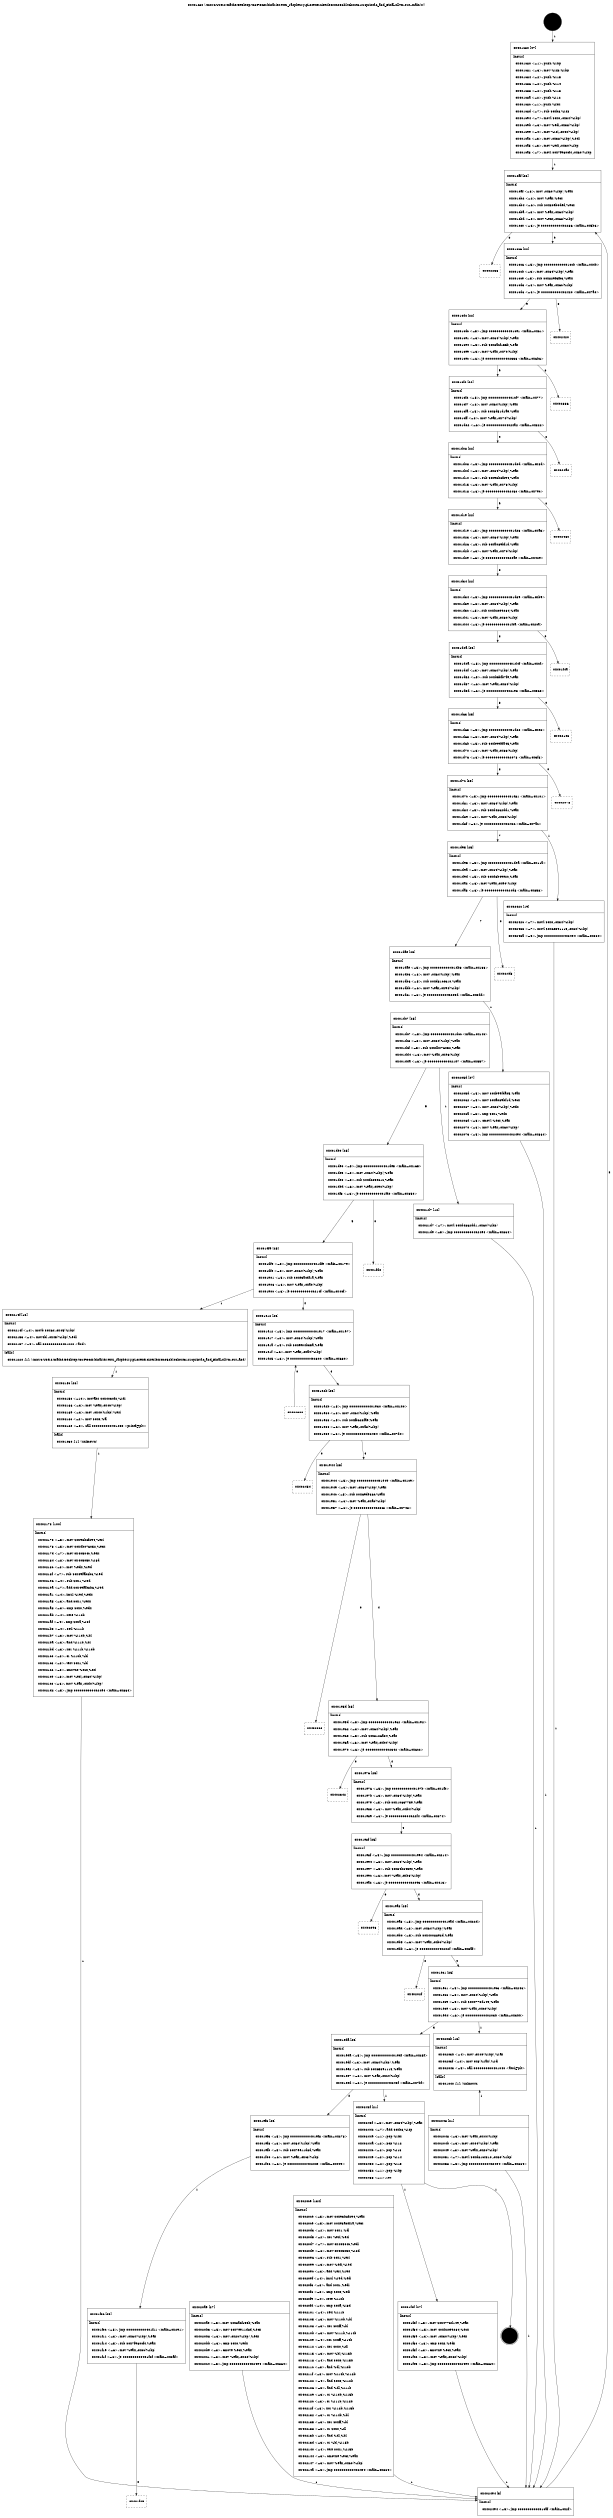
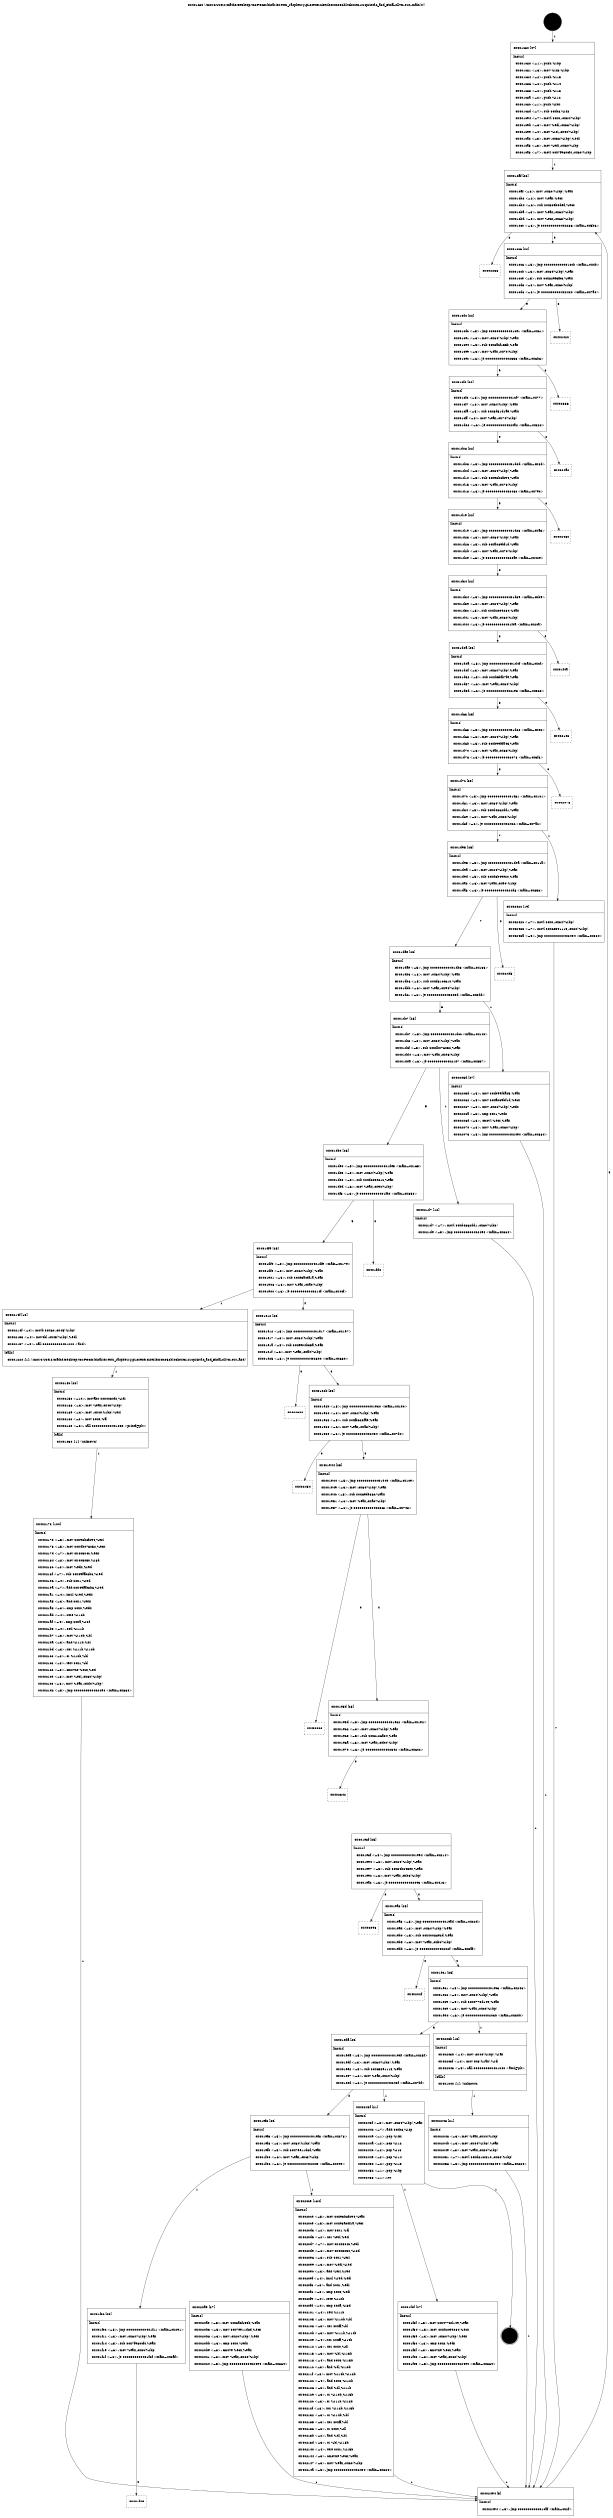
edge "0x401dae [25]" -> "0x401dc7 [25]": added, label "6"
edge "0x402300" -> "0x401e12 [25]": reversed
edge "0x40242c [19]" -> "0x4024e4 [5]": label " 1" -> " 7"
node "0x401e76 [25]": removed
edge "0x402048 [21]" -> "0x40203b [13]": reversed
edge "0x401ef3 [25]" -> "0x4020c9 [134]": added, label "1"
